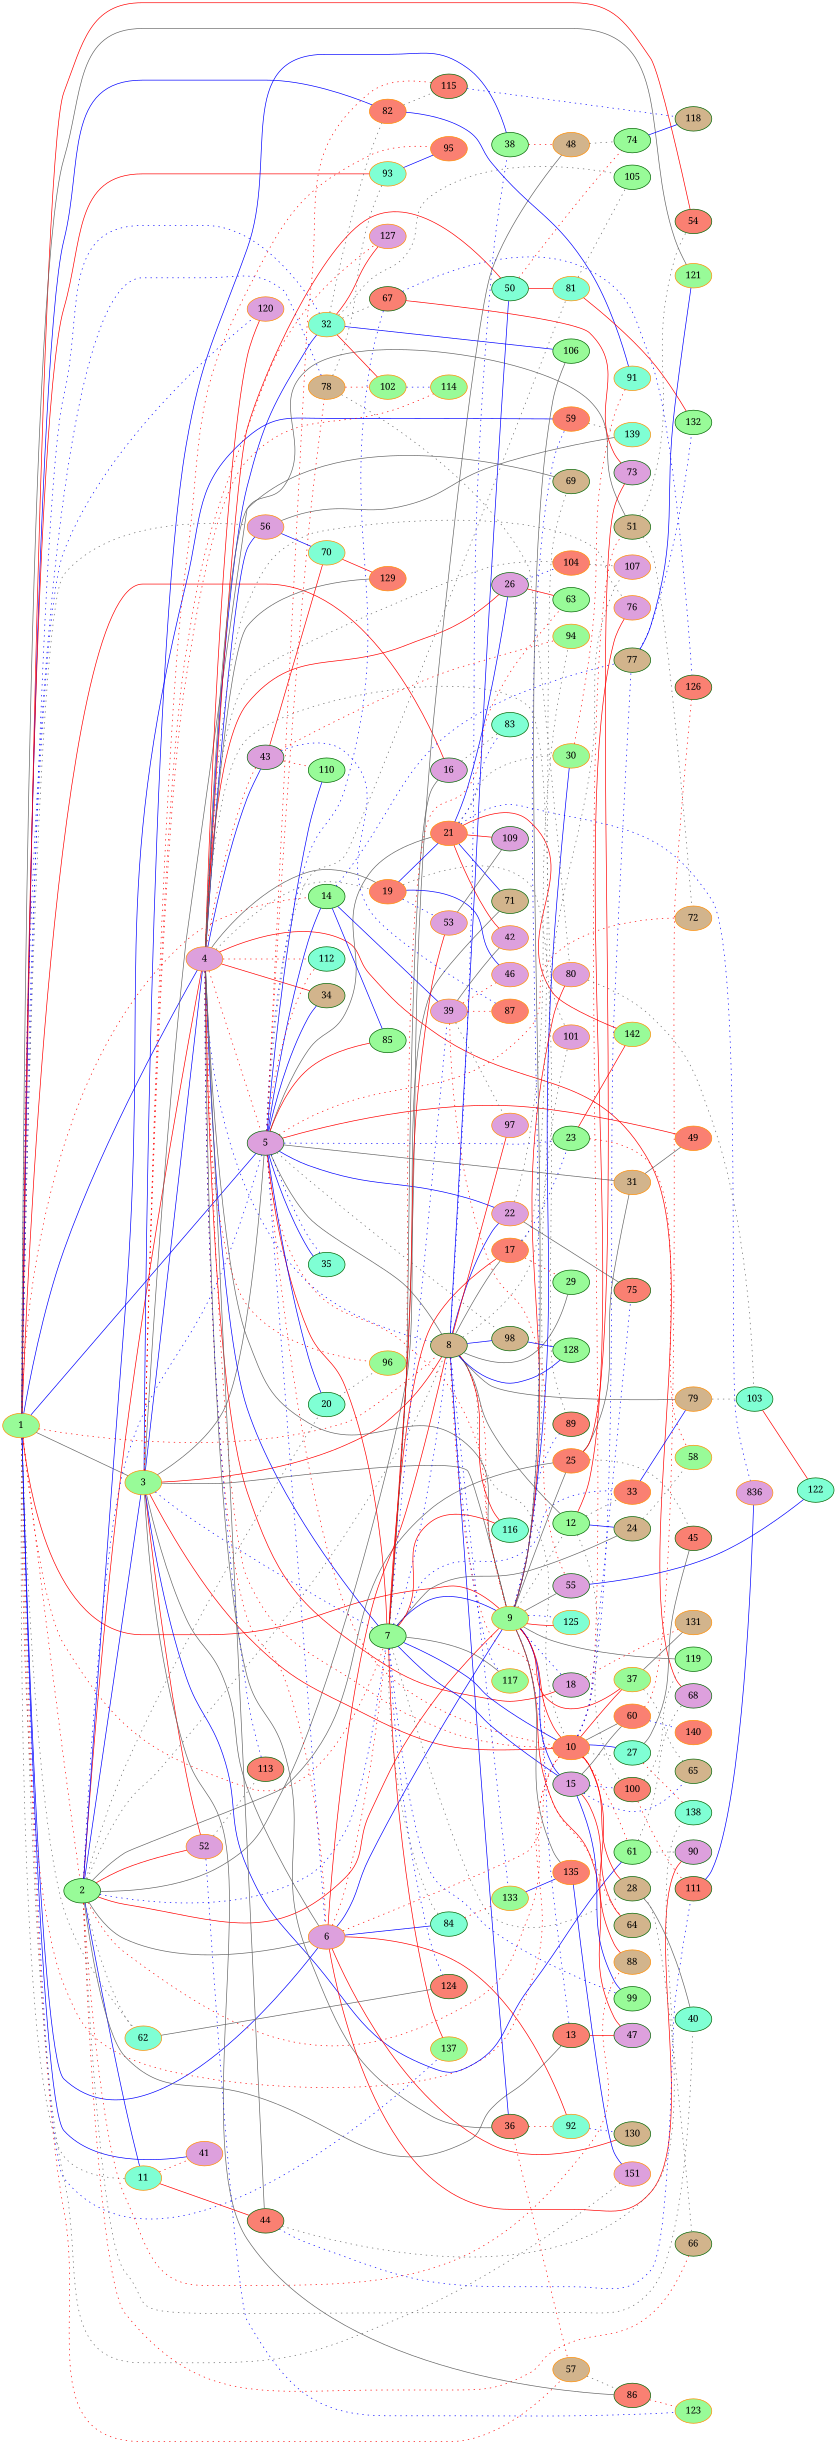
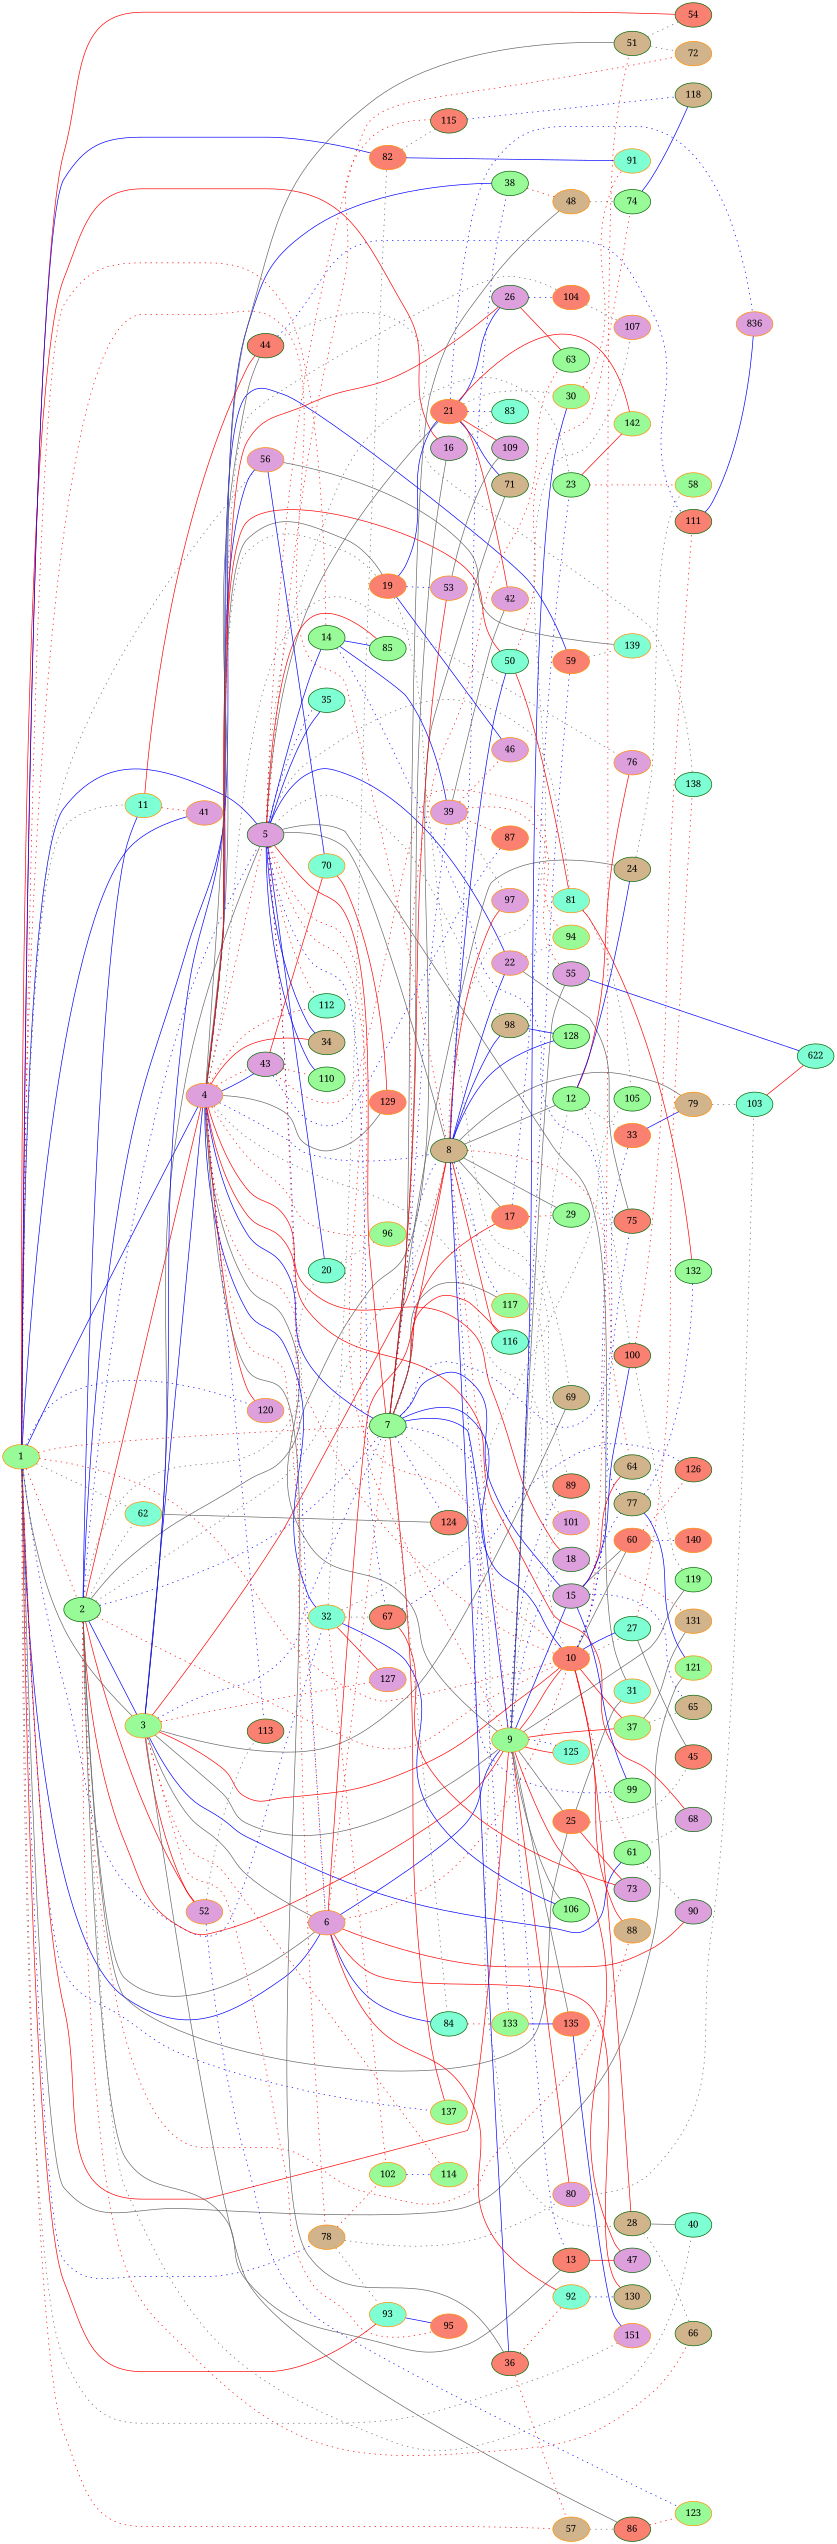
edge "32" -- "102": style solid -> dotted
node "49": removed
edge "23" -- "5": color blue -> gray40
node "31": fillcolor tan -> aquamarine
node "122": label "122" -> "622"
edge "15" -- "100": style dotted -> solid
